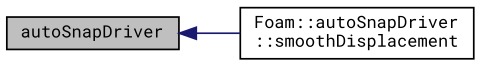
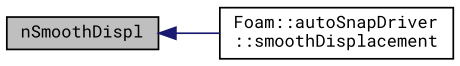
node "autoSnapDriver": label "autoSnapDriver" -> "nSmoothDispl"
